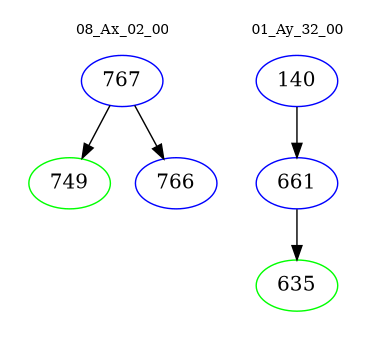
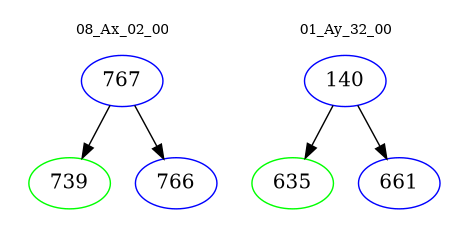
node "749": label "749" -> "739"
edge "661" -> "635": now "140" -> "635"
